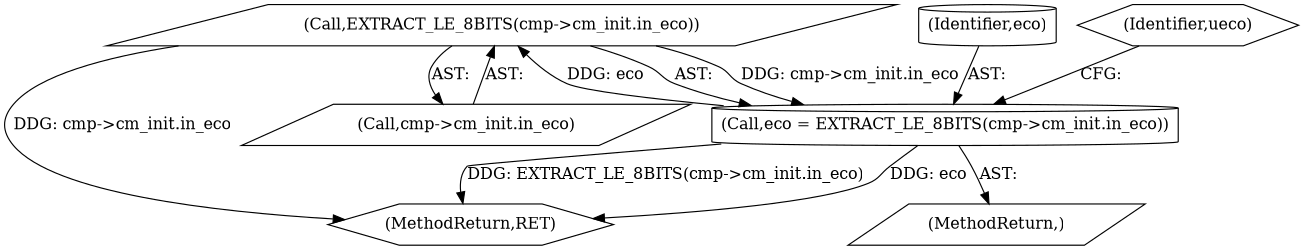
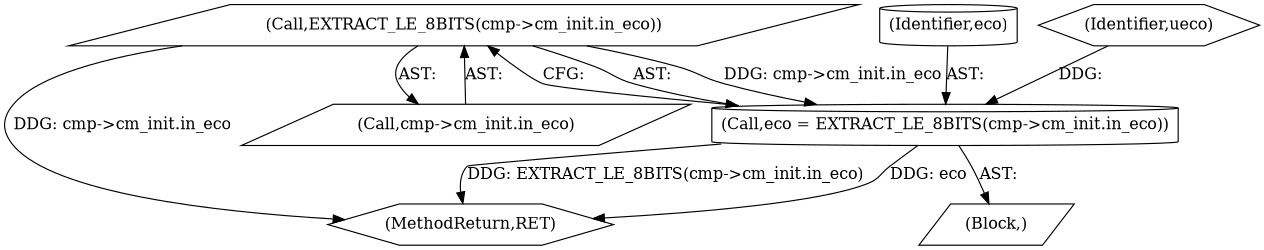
edge "(Call,eco = EXTRACT_LE_8BITS(cmp->cm_init.in_eco))" -> "(Call,EXTRACT_LE_8BITS(cmp->cm_init.in_eco))": label "DDG: eco" -> "CFG: "
edge "(Identifier,ueco)" -> "(Call,eco = EXTRACT_LE_8BITS(cmp->cm_init.in_eco))": label "CFG: " -> "DDG: "
node "(MethodReturn,)": label "(MethodReturn,)" -> "(Block,)"
